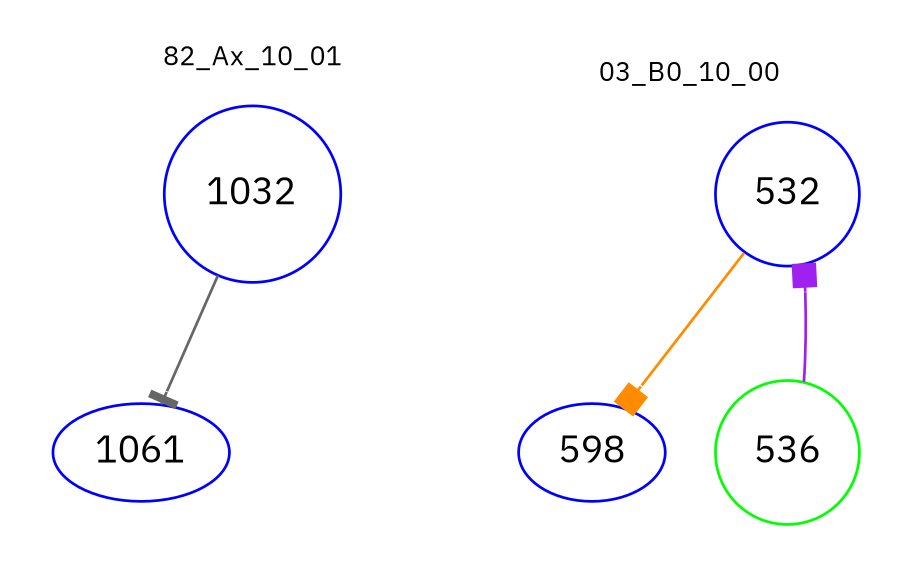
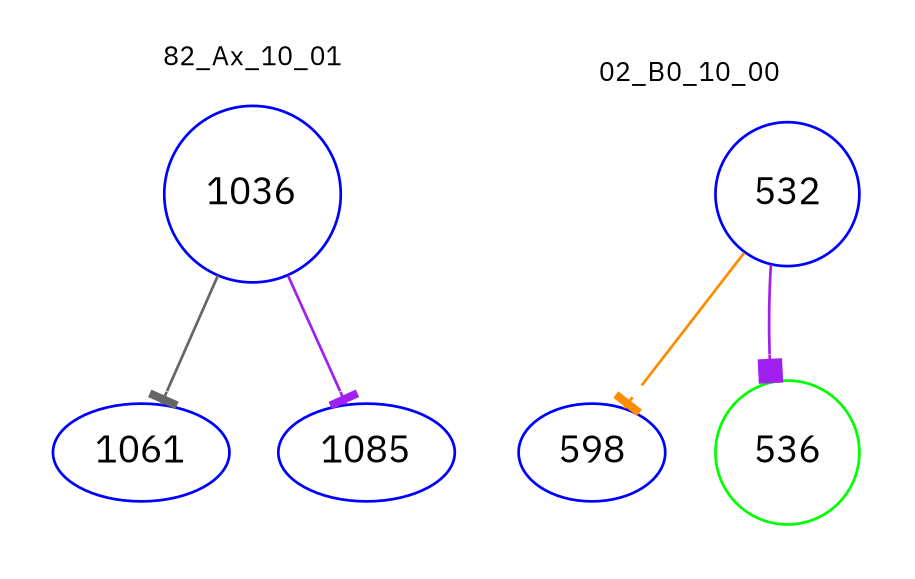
cluster "03_B0_10_00": label "03_B0_10_00" -> "02_B0_10_00"
node "1032": label "1032" -> "1036"
edge "532" -> "598": arrowhead box -> tee
edge "536" -> "532": reversed
node "1085": added
